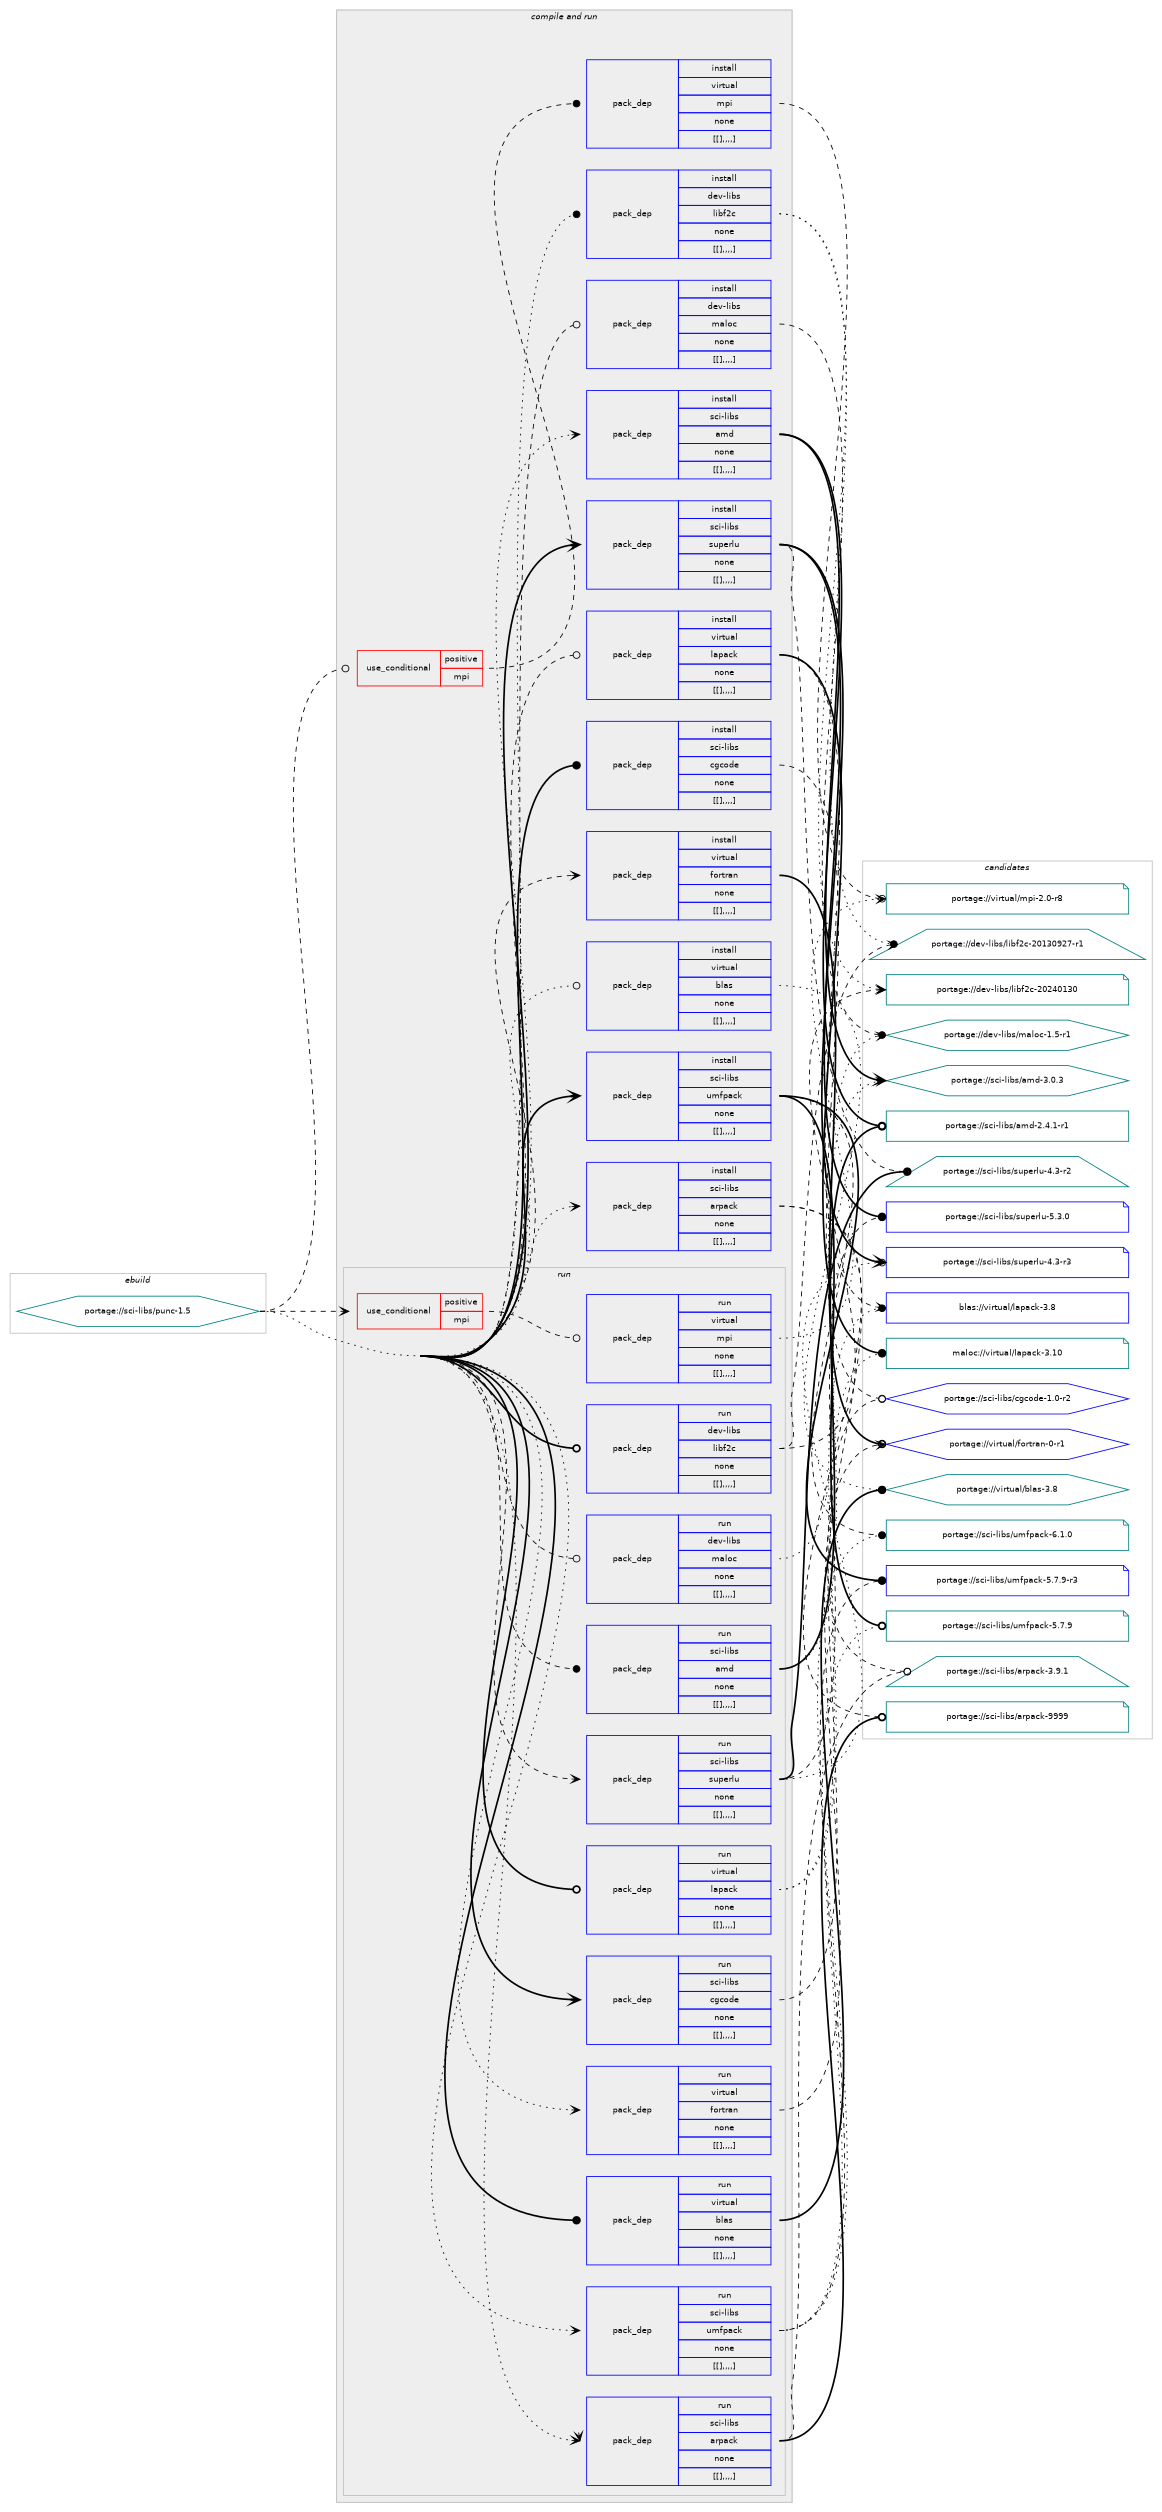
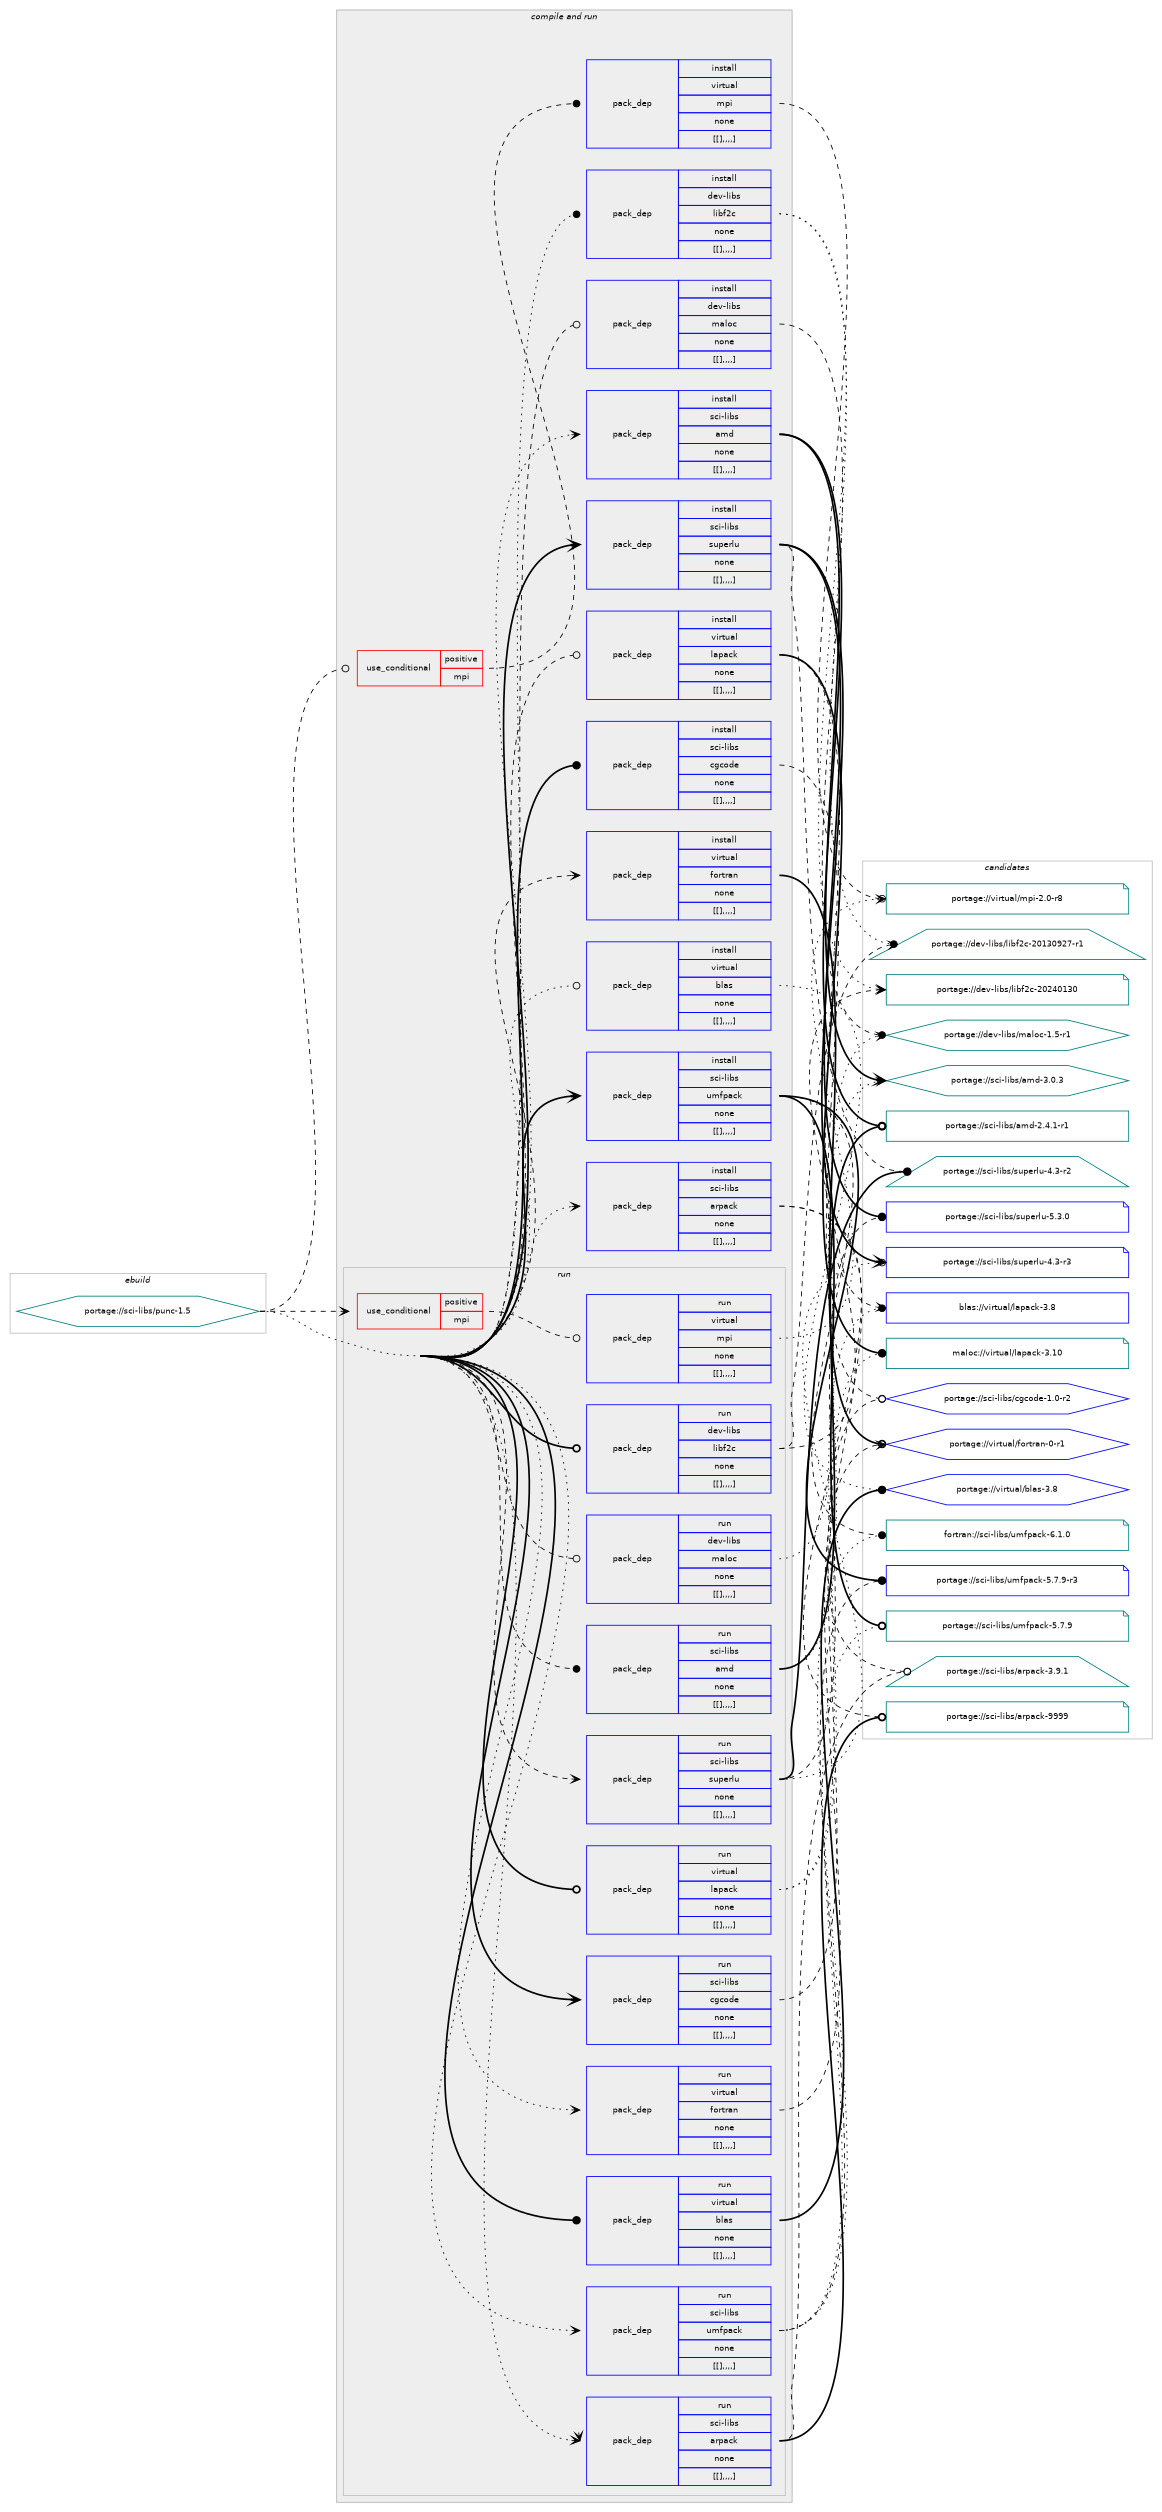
node "portage://virtual/blas-3.8": color teal -> blue
node "portage://sci-libs/umfpack-6.1.0": label "portage://sci-libs/umfpack-6.1.0" -> "fortran://sci-libs/umfpack-6.1.0"
